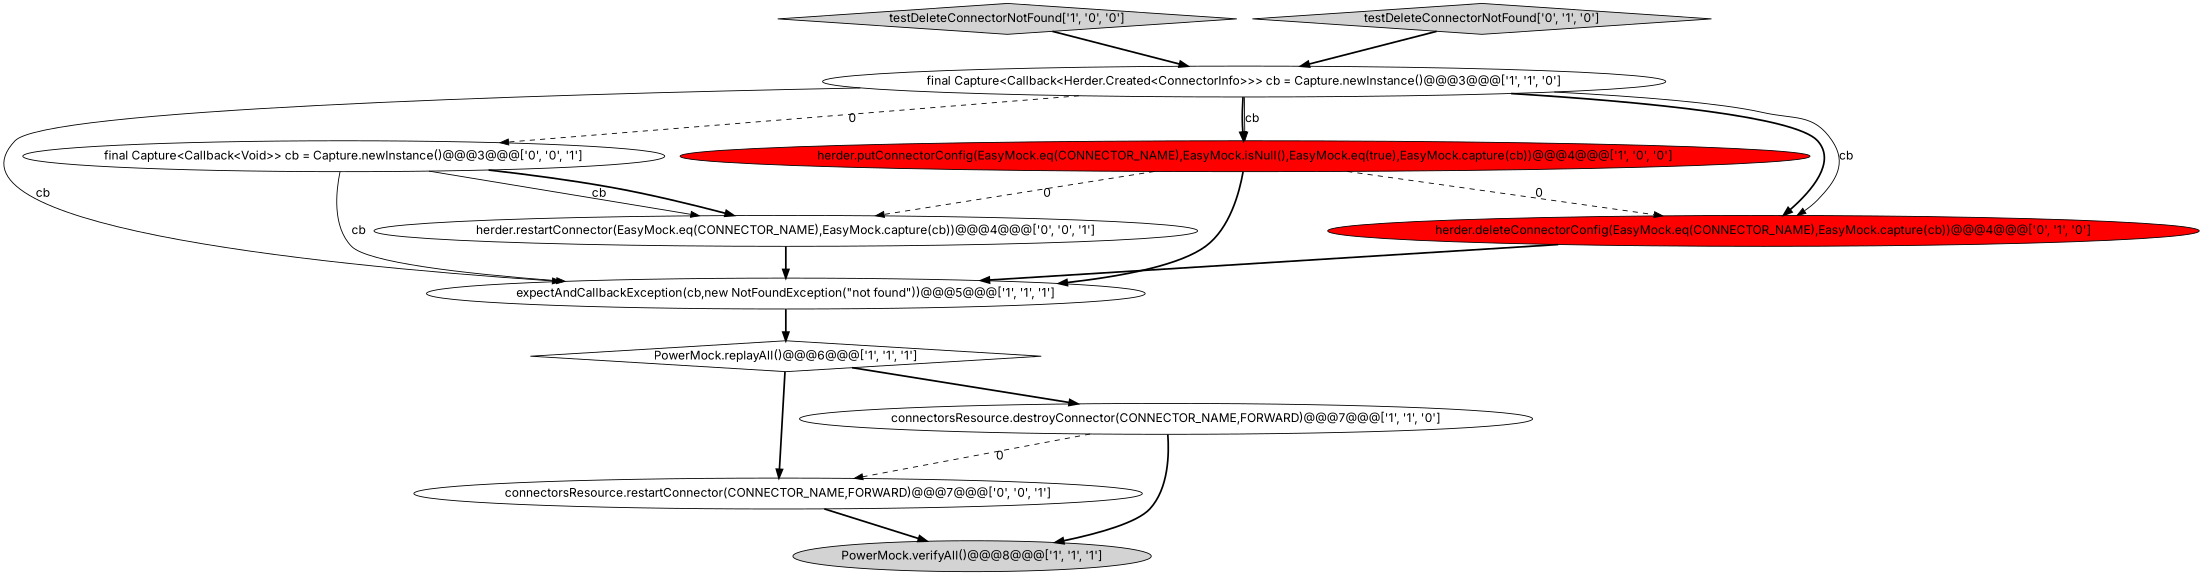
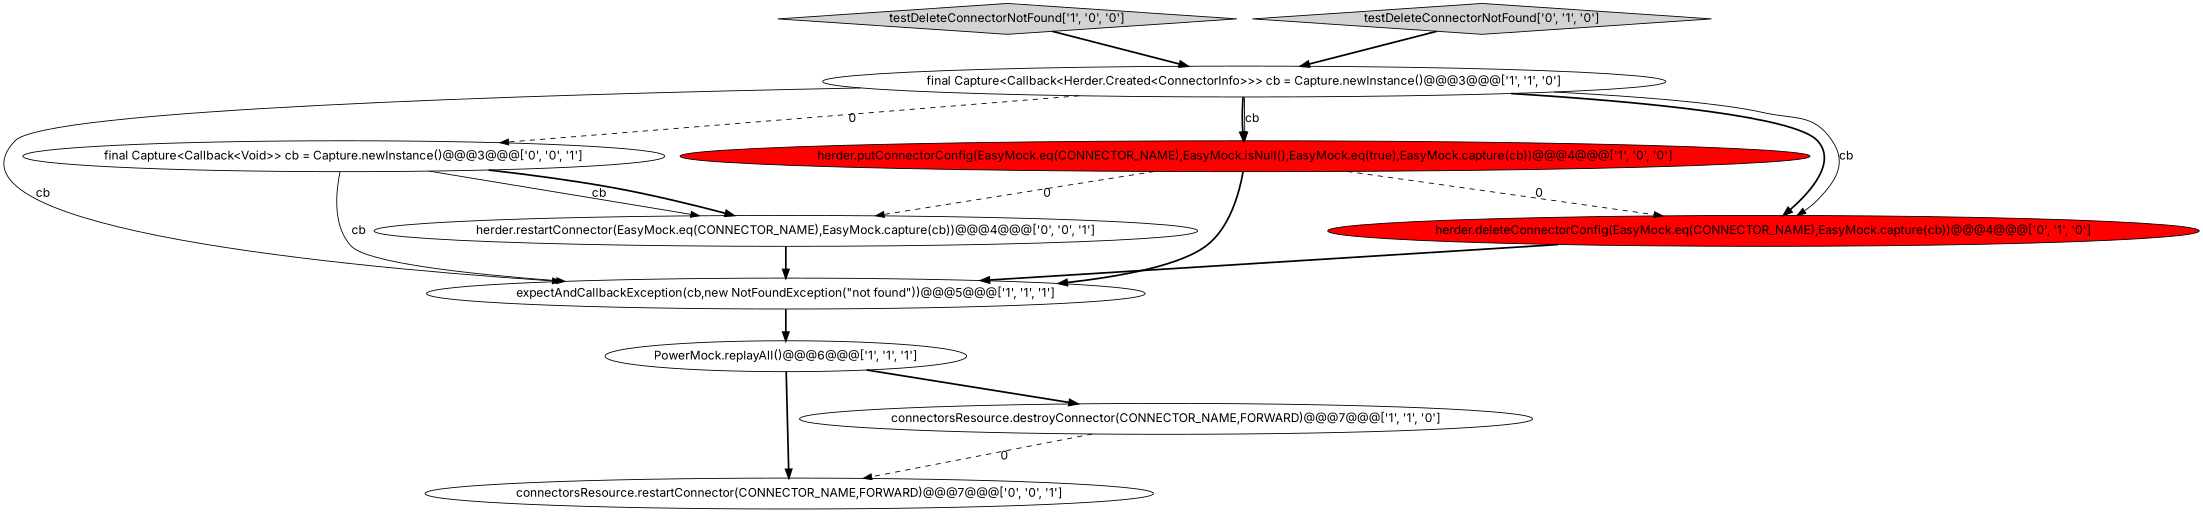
node "PowerMock.replayAll()@@@6@@@['1', '1', '1']": shape diamond -> ellipse
node "PowerMock.verifyAll()@@@8@@@['1', '1', '1']": removed
